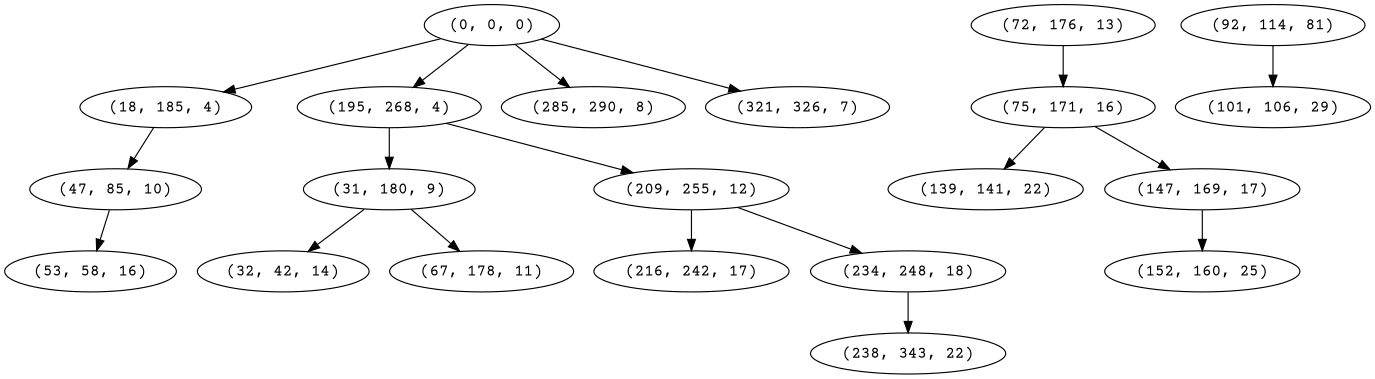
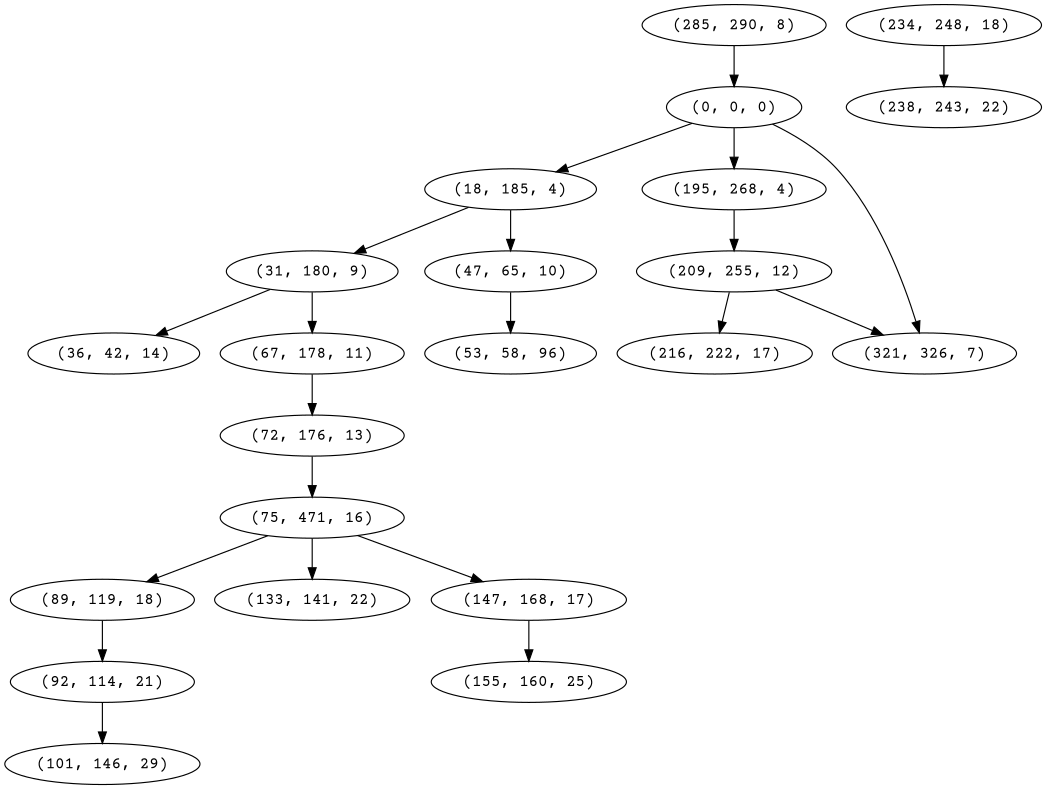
node "(92, 114, 81)": label "(92, 114, 81)" -> "(92, 114, 21)"
edge "(0, 0, 0)" -> "(285, 290, 8)": reversed
node "(75, 171, 16)": label "(75, 171, 16)" -> "(75, 471, 16)"
node "(101, 106, 29)": label "(101, 106, 29)" -> "(101, 146, 29)"
edge "(195, 268, 4)" -> "(31, 180, 9)": now "(18, 185, 4)" -> "(31, 180, 9)"
node "(47, 85, 10)": label "(47, 85, 10)" -> "(47, 65, 10)"
node "(139, 141, 22)": label "(139, 141, 22)" -> "(133, 141, 22)"
node "(147, 169, 17)": label "(147, 169, 17)" -> "(147, 168, 17)"
edge "(209, 255, 12)" -> "(234, 248, 18)": now "(209, 255, 12)" -> "(321, 326, 7)"
node "(53, 58, 16)": label "(53, 58, 16)" -> "(53, 58, 96)"
node "(32, 42, 14)": label "(32, 42, 14)" -> "(36, 42, 14)"
node "(216, 242, 17)": label "(216, 242, 17)" -> "(216, 222, 17)"
node "(152, 160, 25)": label "(152, 160, 25)" -> "(155, 160, 25)"
node "(238, 343, 22)": label "(238, 343, 22)" -> "(238, 243, 22)"
edge "(67, 178, 11)" -> "(72, 176, 13)": added
node "(89, 119, 18)": added
